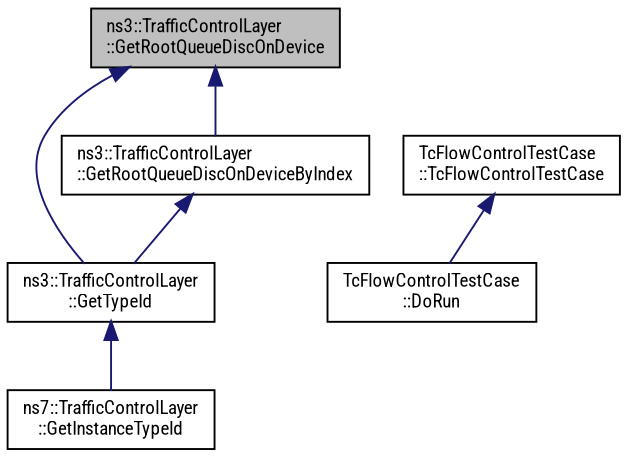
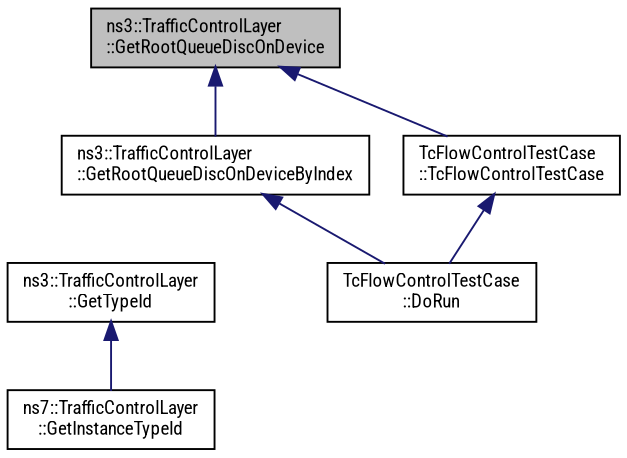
edge "ns3::TrafficControlLayer ::GetTypeId" -> "ns3::TrafficControlLayer ::GetRootQueueDiscOnDevice": now "TcFlowControlTestCase ::TcFlowControlTestCase" -> "ns3::TrafficControlLayer ::GetRootQueueDiscOnDevice"
edge "ns3::TrafficControlLayer ::GetTypeId" -> "ns3::TrafficControlLayer ::GetRootQueueDiscOnDeviceByIndex": now "TcFlowControlTestCase ::DoRun" -> "ns3::TrafficControlLayer ::GetRootQueueDiscOnDeviceByIndex"
